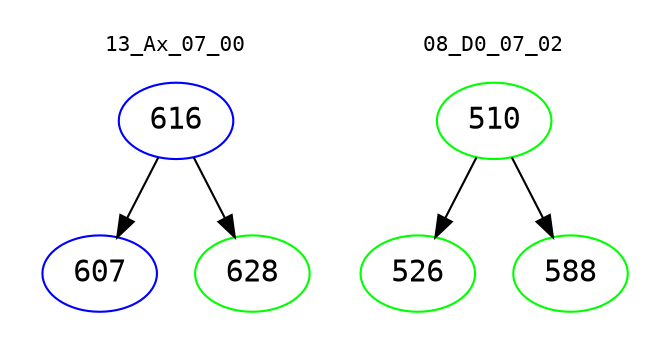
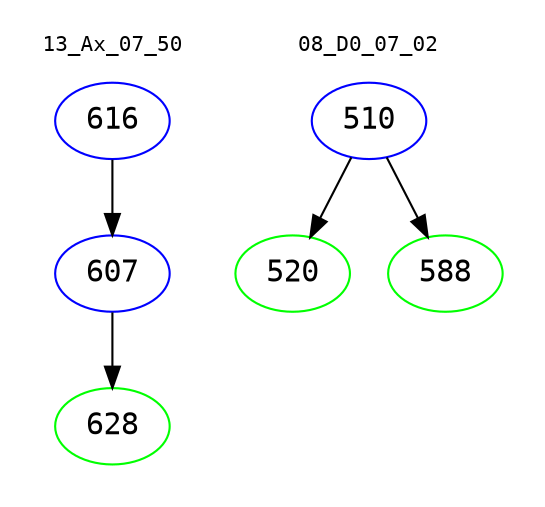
cluster "13_Ax_07_00": label "13_Ax_07_00" -> "13_Ax_07_50"
node "510": color green -> blue
edge "616" -> "628": now "607" -> "628"
node "526": label "526" -> "520"
